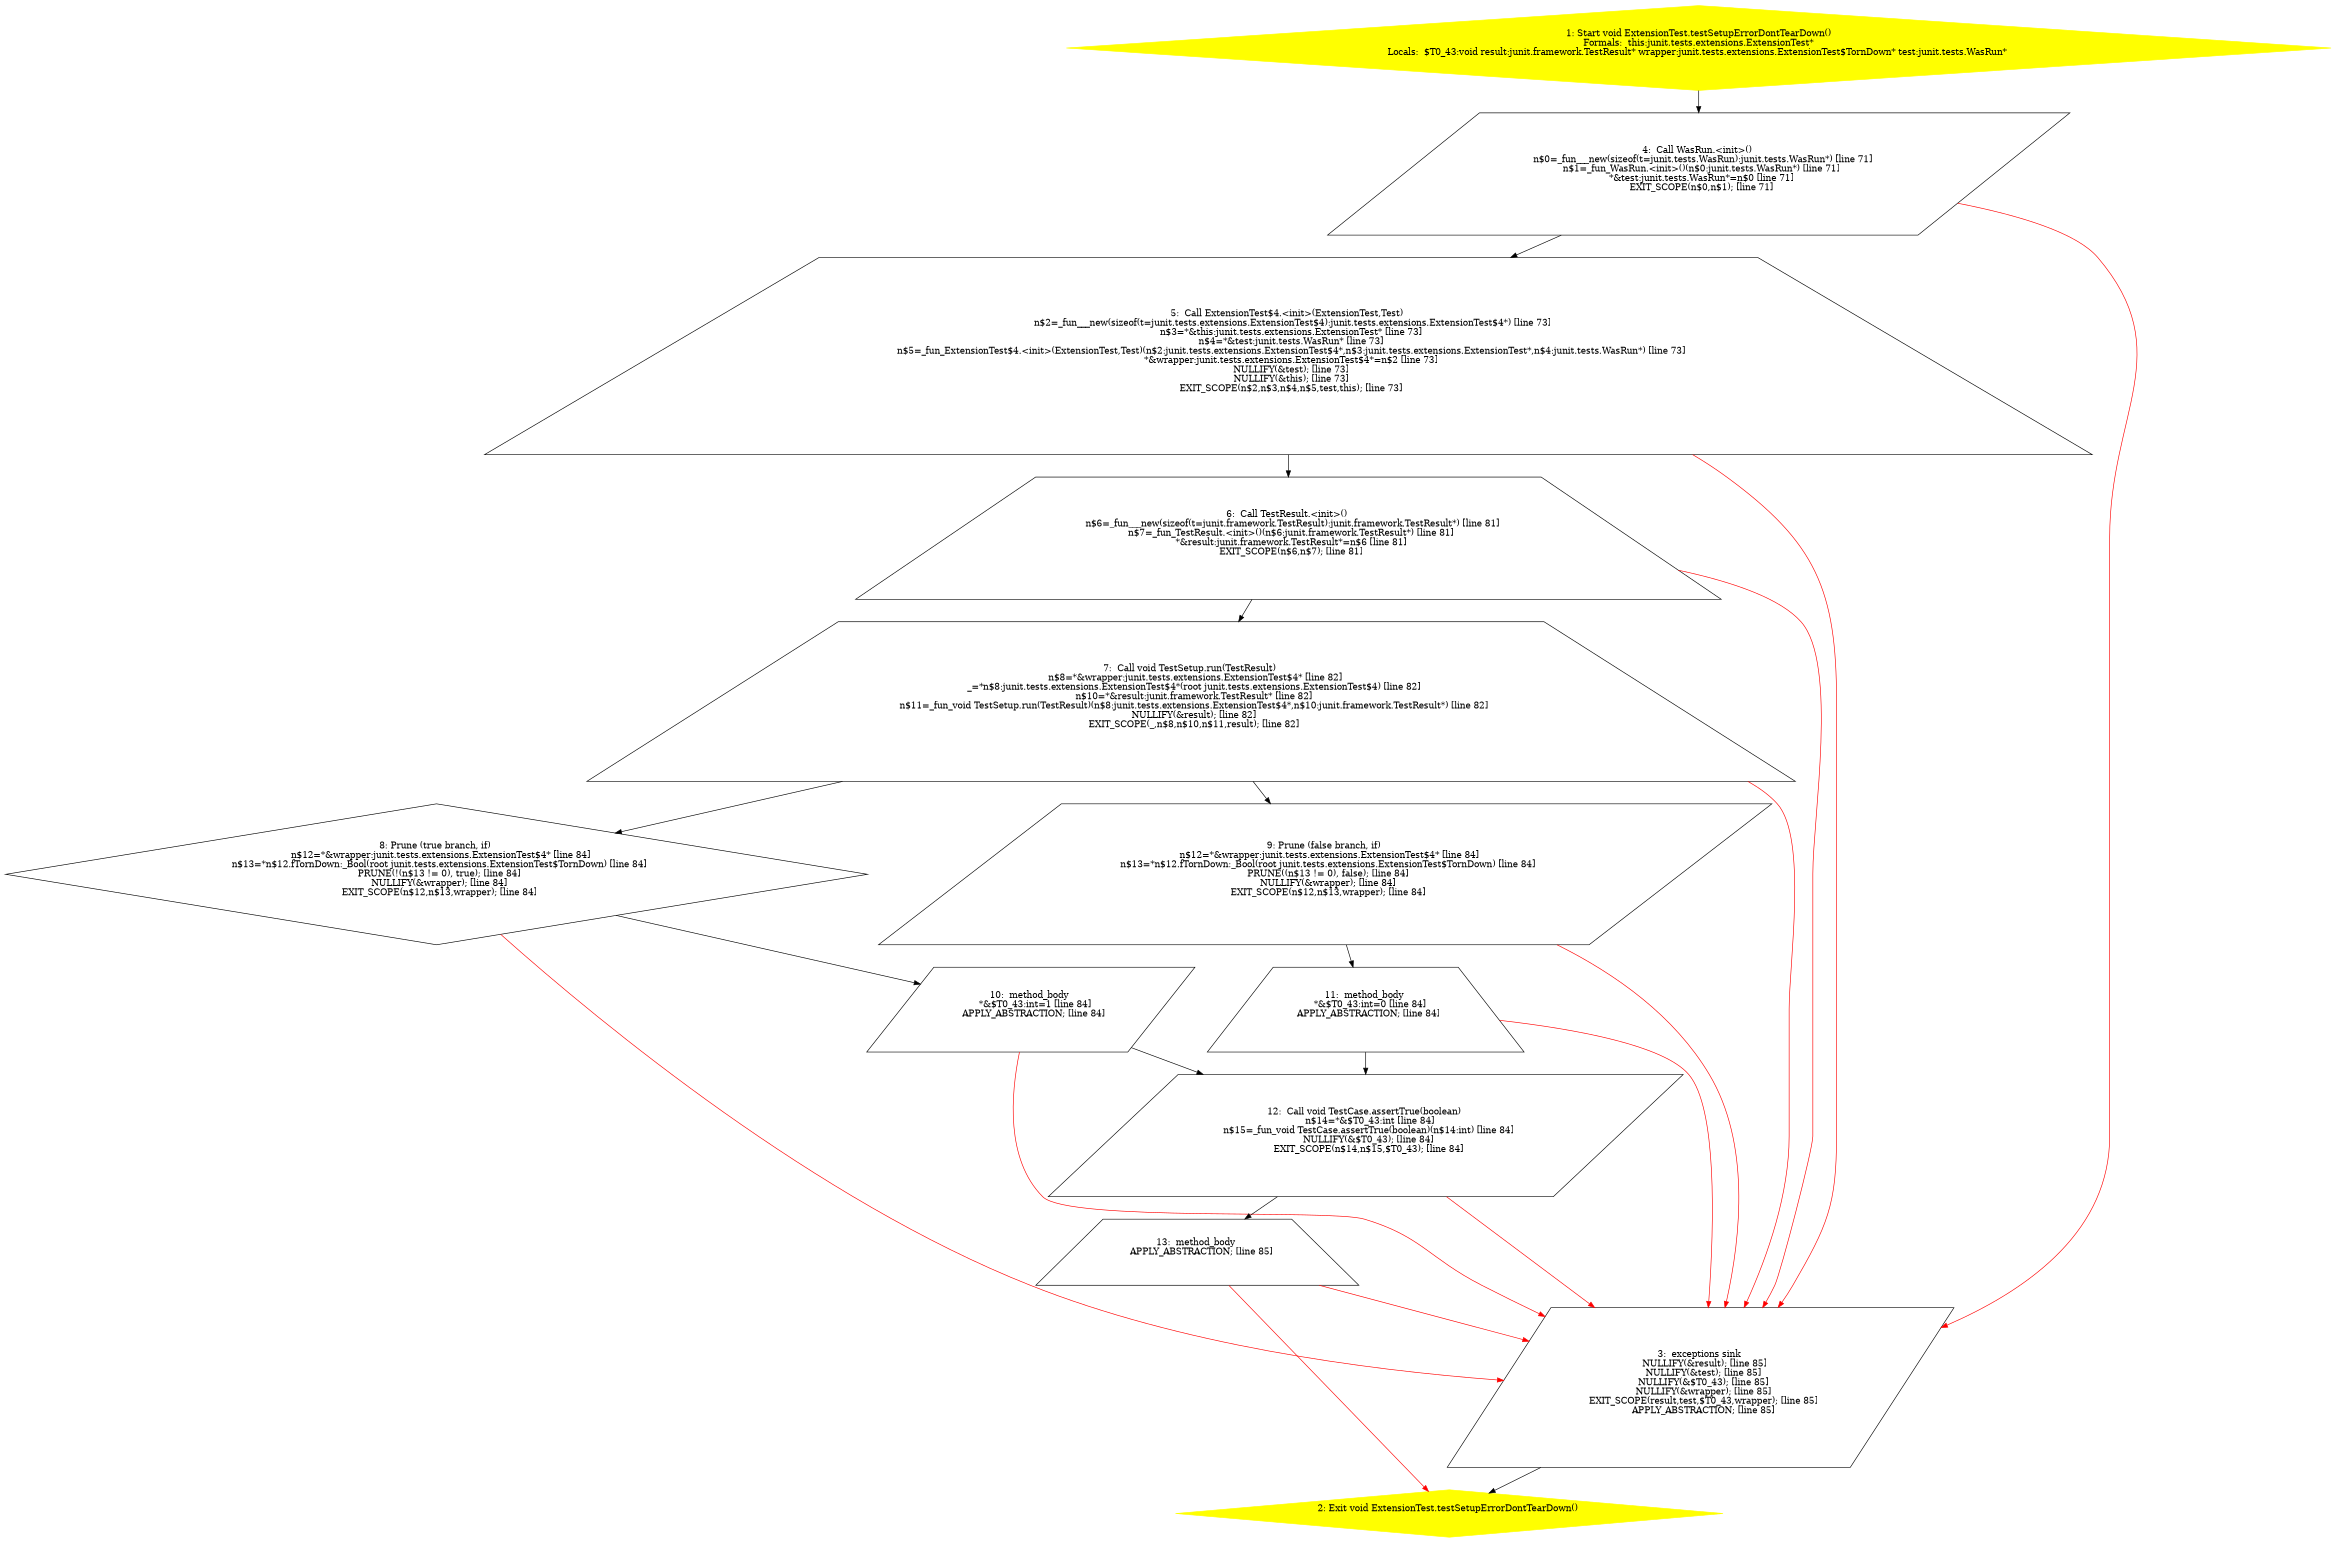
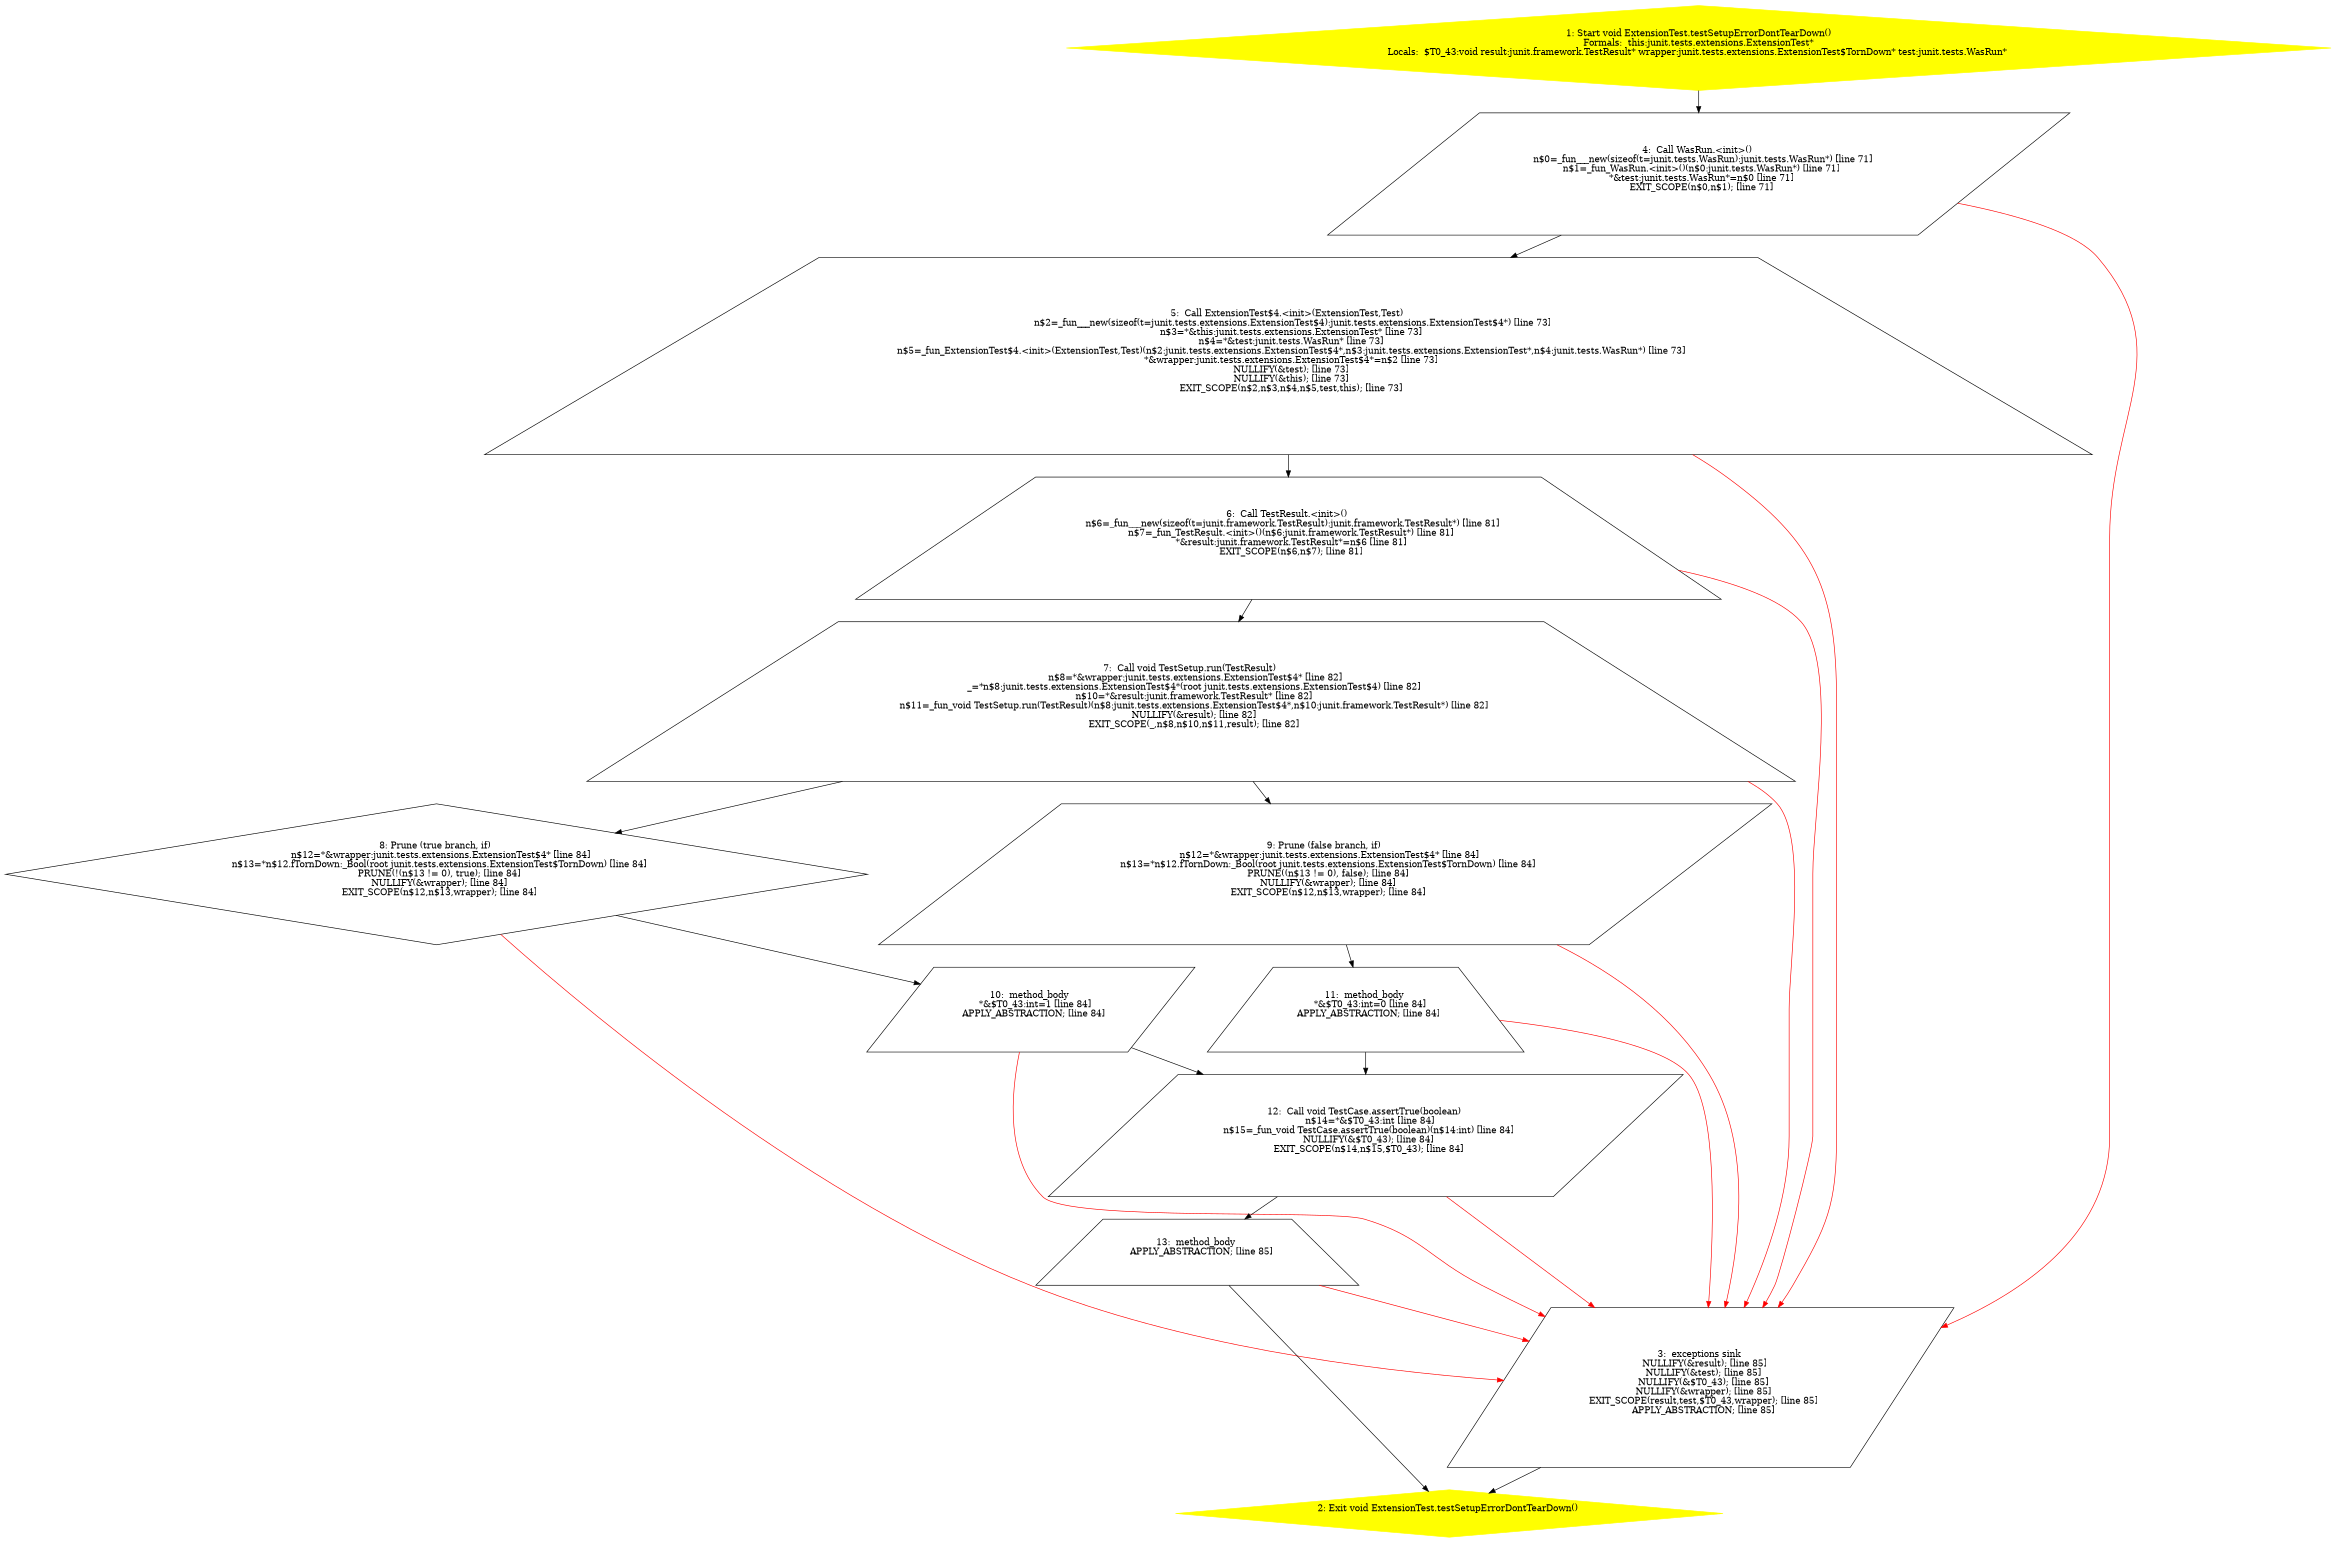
edge "13:  method_body APPLY_ABSTRACTION; [line 85]" -> "2: Exit void ExtensionTest.testSetupErrorDontTearDown()": color red -> black
